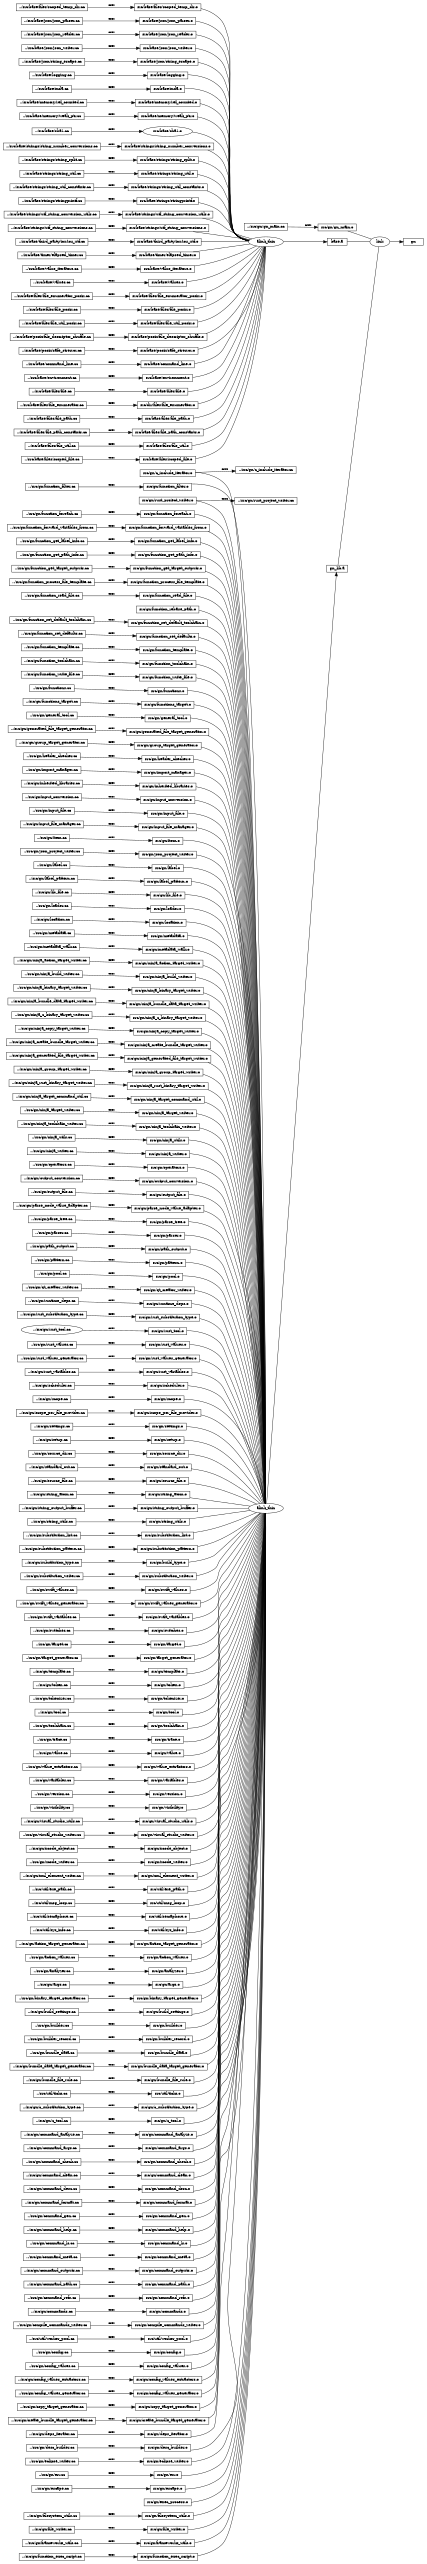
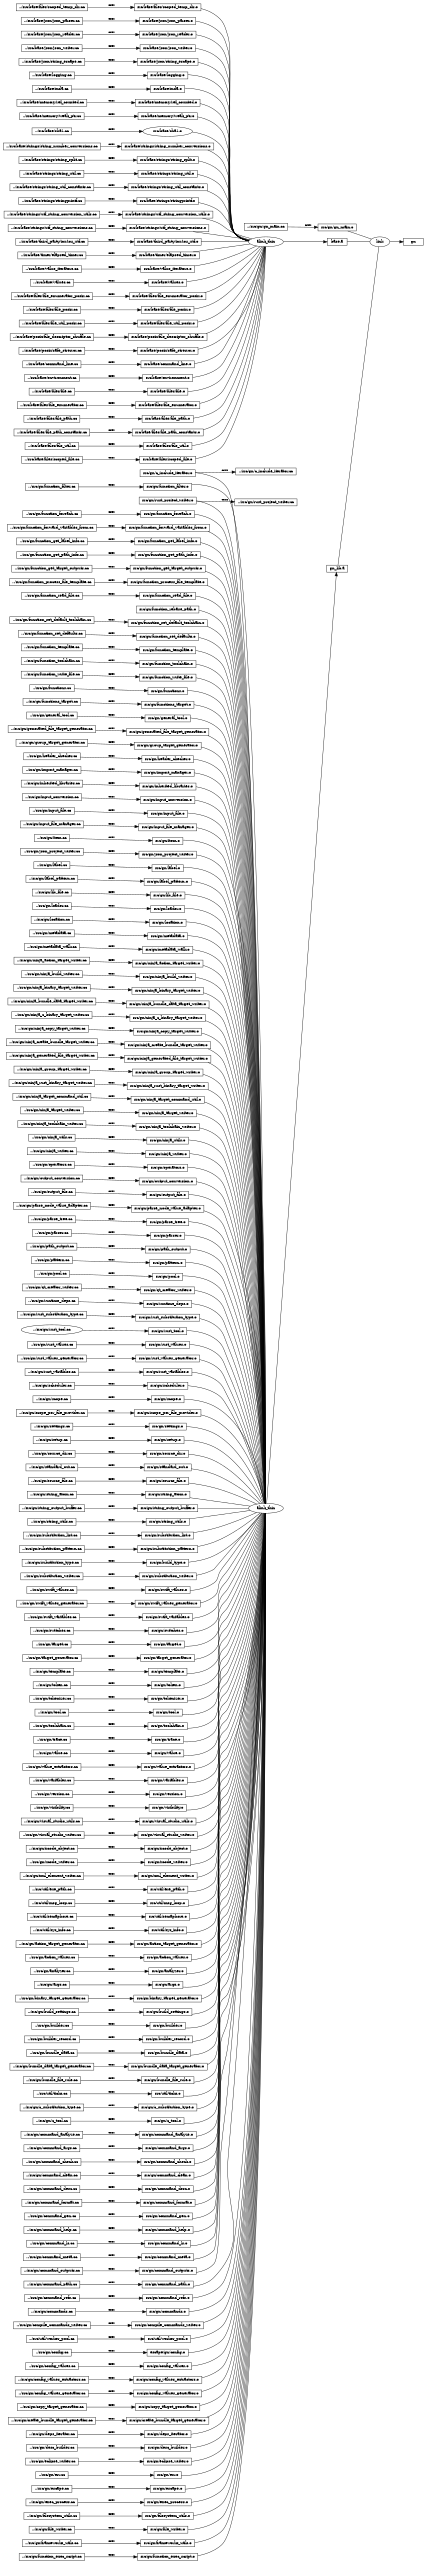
node "src/dir/files/file_enumerator.o": label "src/dir/files/file_enumerator.o" -> "src/base/files/file_enumerator.o"
node "src/gn/config.o": label "src/gn/config.o" -> "escape/gn/config.o"
node "../src/gn/exec_process.cc": added
